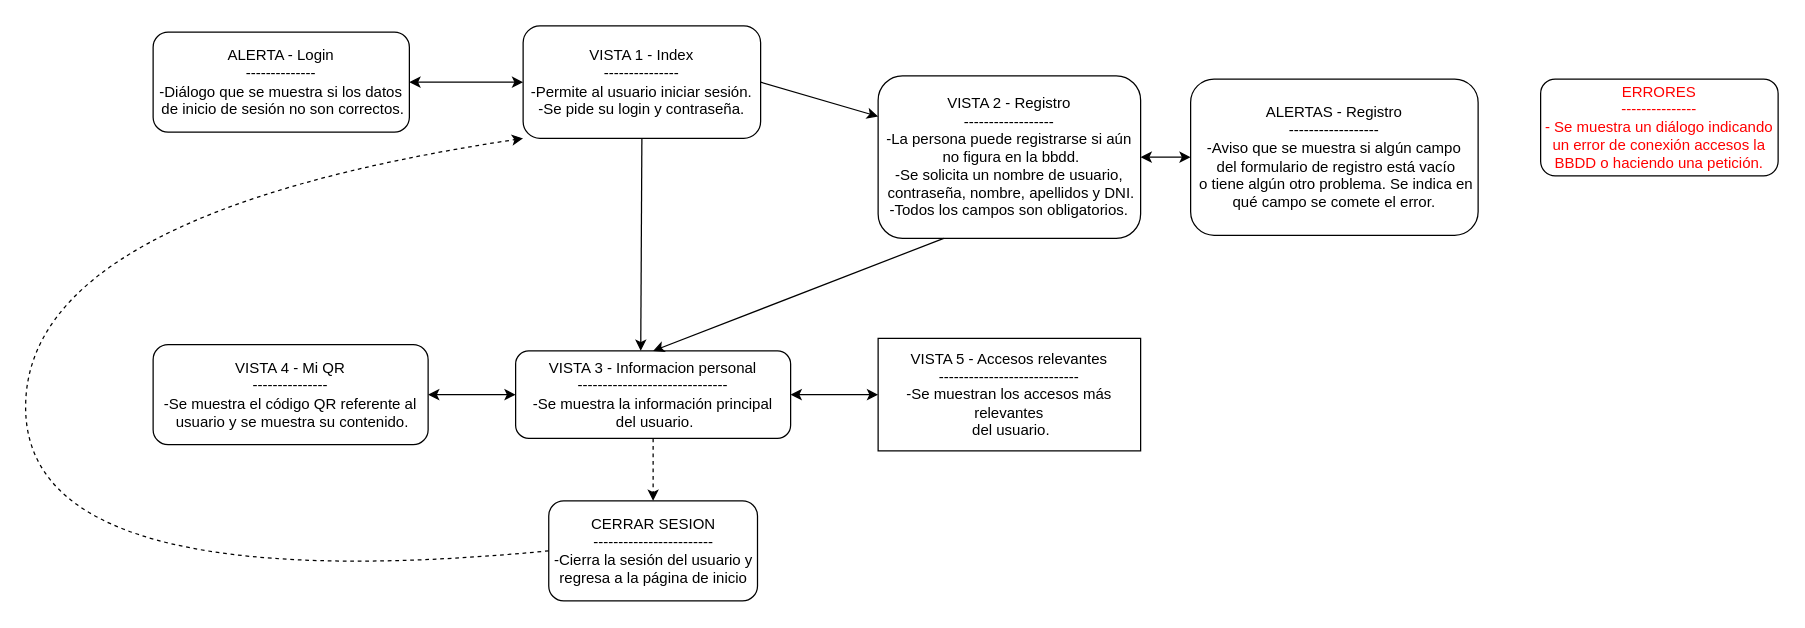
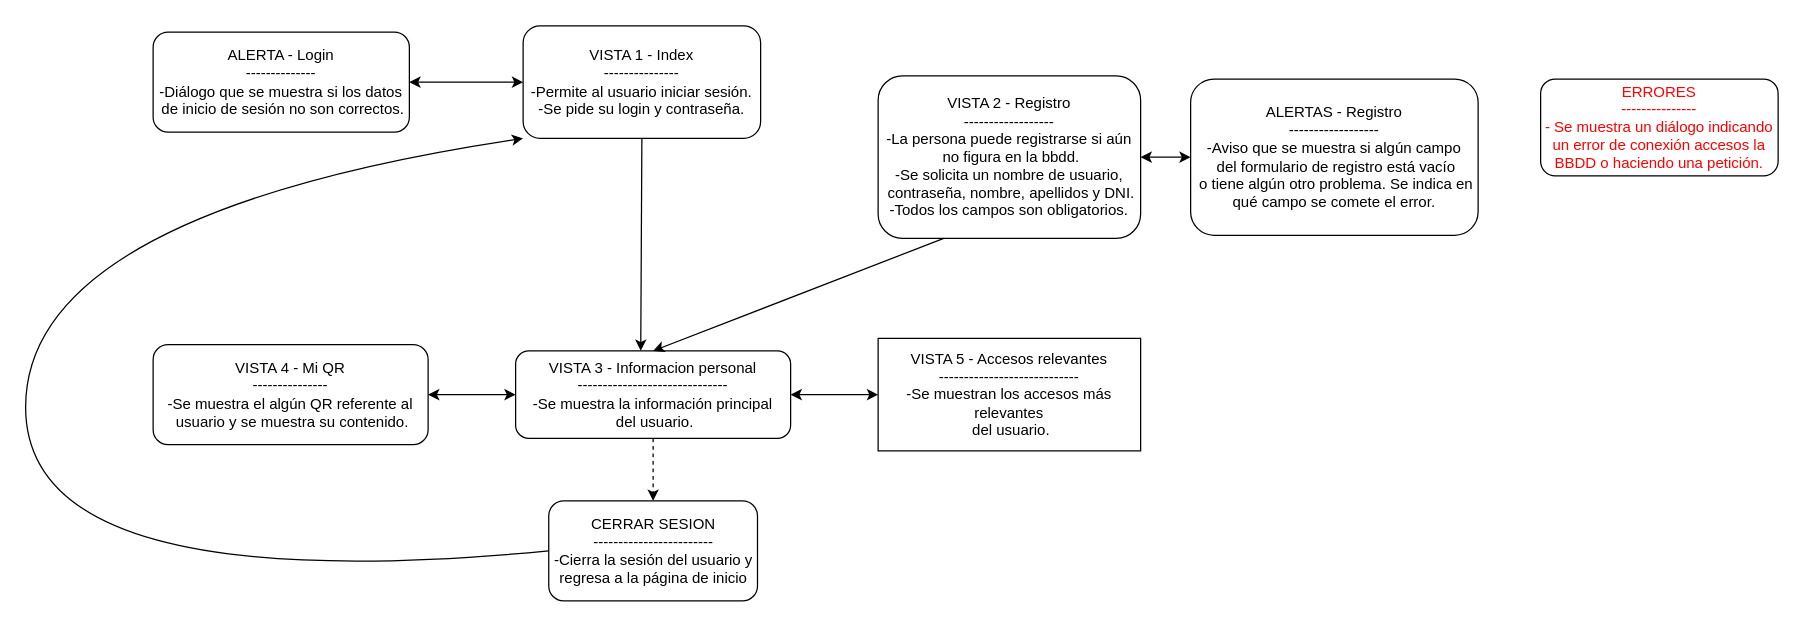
edge "VISTA 1 - Index --------------- -Permite al usuario iniciar sesión. -Se pide su login y contraseña." -> "VISTA 2 - Registro ------------------ -La persona puede registrarse si aún no figura en la bbdd. -Se solicita un nombre de usuario, contraseña, nombre, apellidos y DNI. -Todos los campos son obligatorios.": removed
node "VISTA 4 - Mi QR --------------- -Se muestra el código QR referente al usuario y se muestra su contenido.": label "VISTA 4 - Mi QR --------------- -Se muestra el código QR referente al usuario y se muestra su contenido." -> "VISTA 4 - Mi QR --------------- -Se muestra el algún QR referente al usuario y se muestra su contenido."
edge "CERRAR SESION ------------------------ -Cierra la sesión del usuario y regresa a la página de inicio" -> "VISTA 1 - Index --------------- -Permite al usuario iniciar sesión. -Se pide su login y contraseña.": style dashed -> solid
